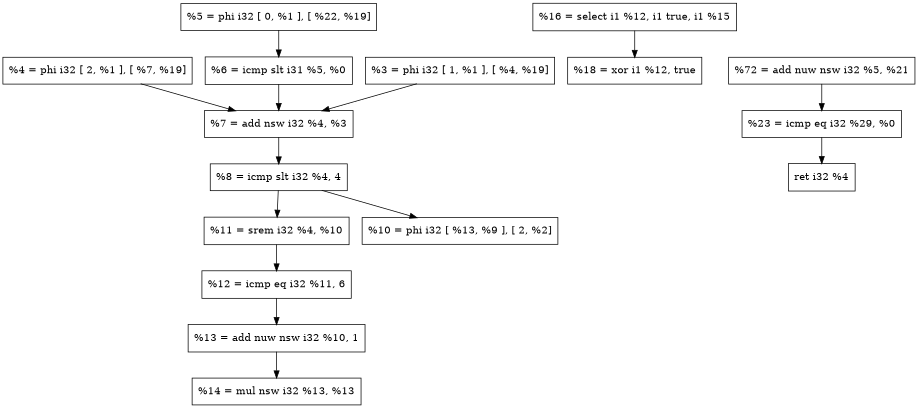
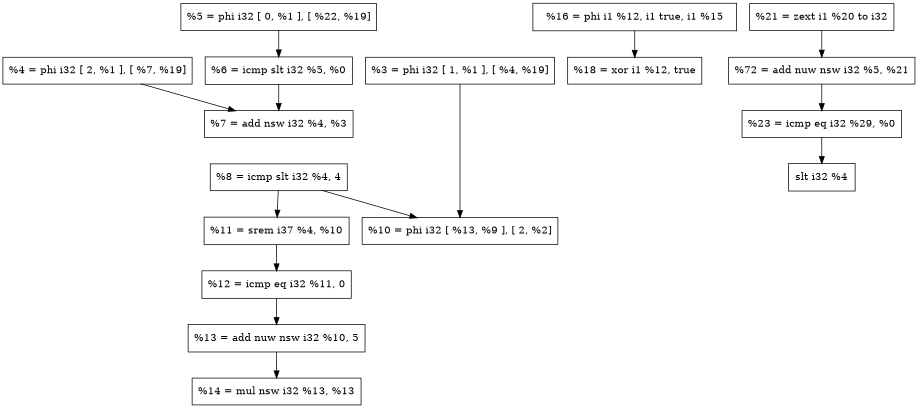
node "%16 = select i1 %12, i1 true, i1 %15": label "%16 = select i1 %12, i1 true, i1 %15" -> "%16 = phi i1 %12, i1 true, i1 %15"
node "%21 = zext i1 %20 to i32": added
node "%6 = icmp slt i31 %5, %0": label "%6 = icmp slt i31 %5, %0" -> "%6 = icmp slt i32 %5, %0"
edge "%3 = phi i32 [ 1, %1 ], [ %4, %19]" -> "%7 = add nsw i32 %4, %3": now "%3 = phi i32 [ 1, %1 ], [ %4, %19]" -> "%10 = phi i32 [ %13, %9 ], [ 2, %2]"
edge "%7 = add nsw i32 %4, %3" -> "%8 = icmp slt i32 %4, 4": removed
node "ret i32 %4": label "ret i32 %4" -> "slt i32 %4"
node "%11 = srem i32 %4, %10": label "%11 = srem i32 %4, %10" -> "%11 = srem i37 %4, %10"
node "%12 = icmp eq i32 %11, 6": label "%12 = icmp eq i32 %11, 6" -> "%12 = icmp eq i32 %11, 0"
node "%13 = add nuw nsw i32 %10, 1": label "%13 = add nuw nsw i32 %10, 1" -> "%13 = add nuw nsw i32 %10, 5"
